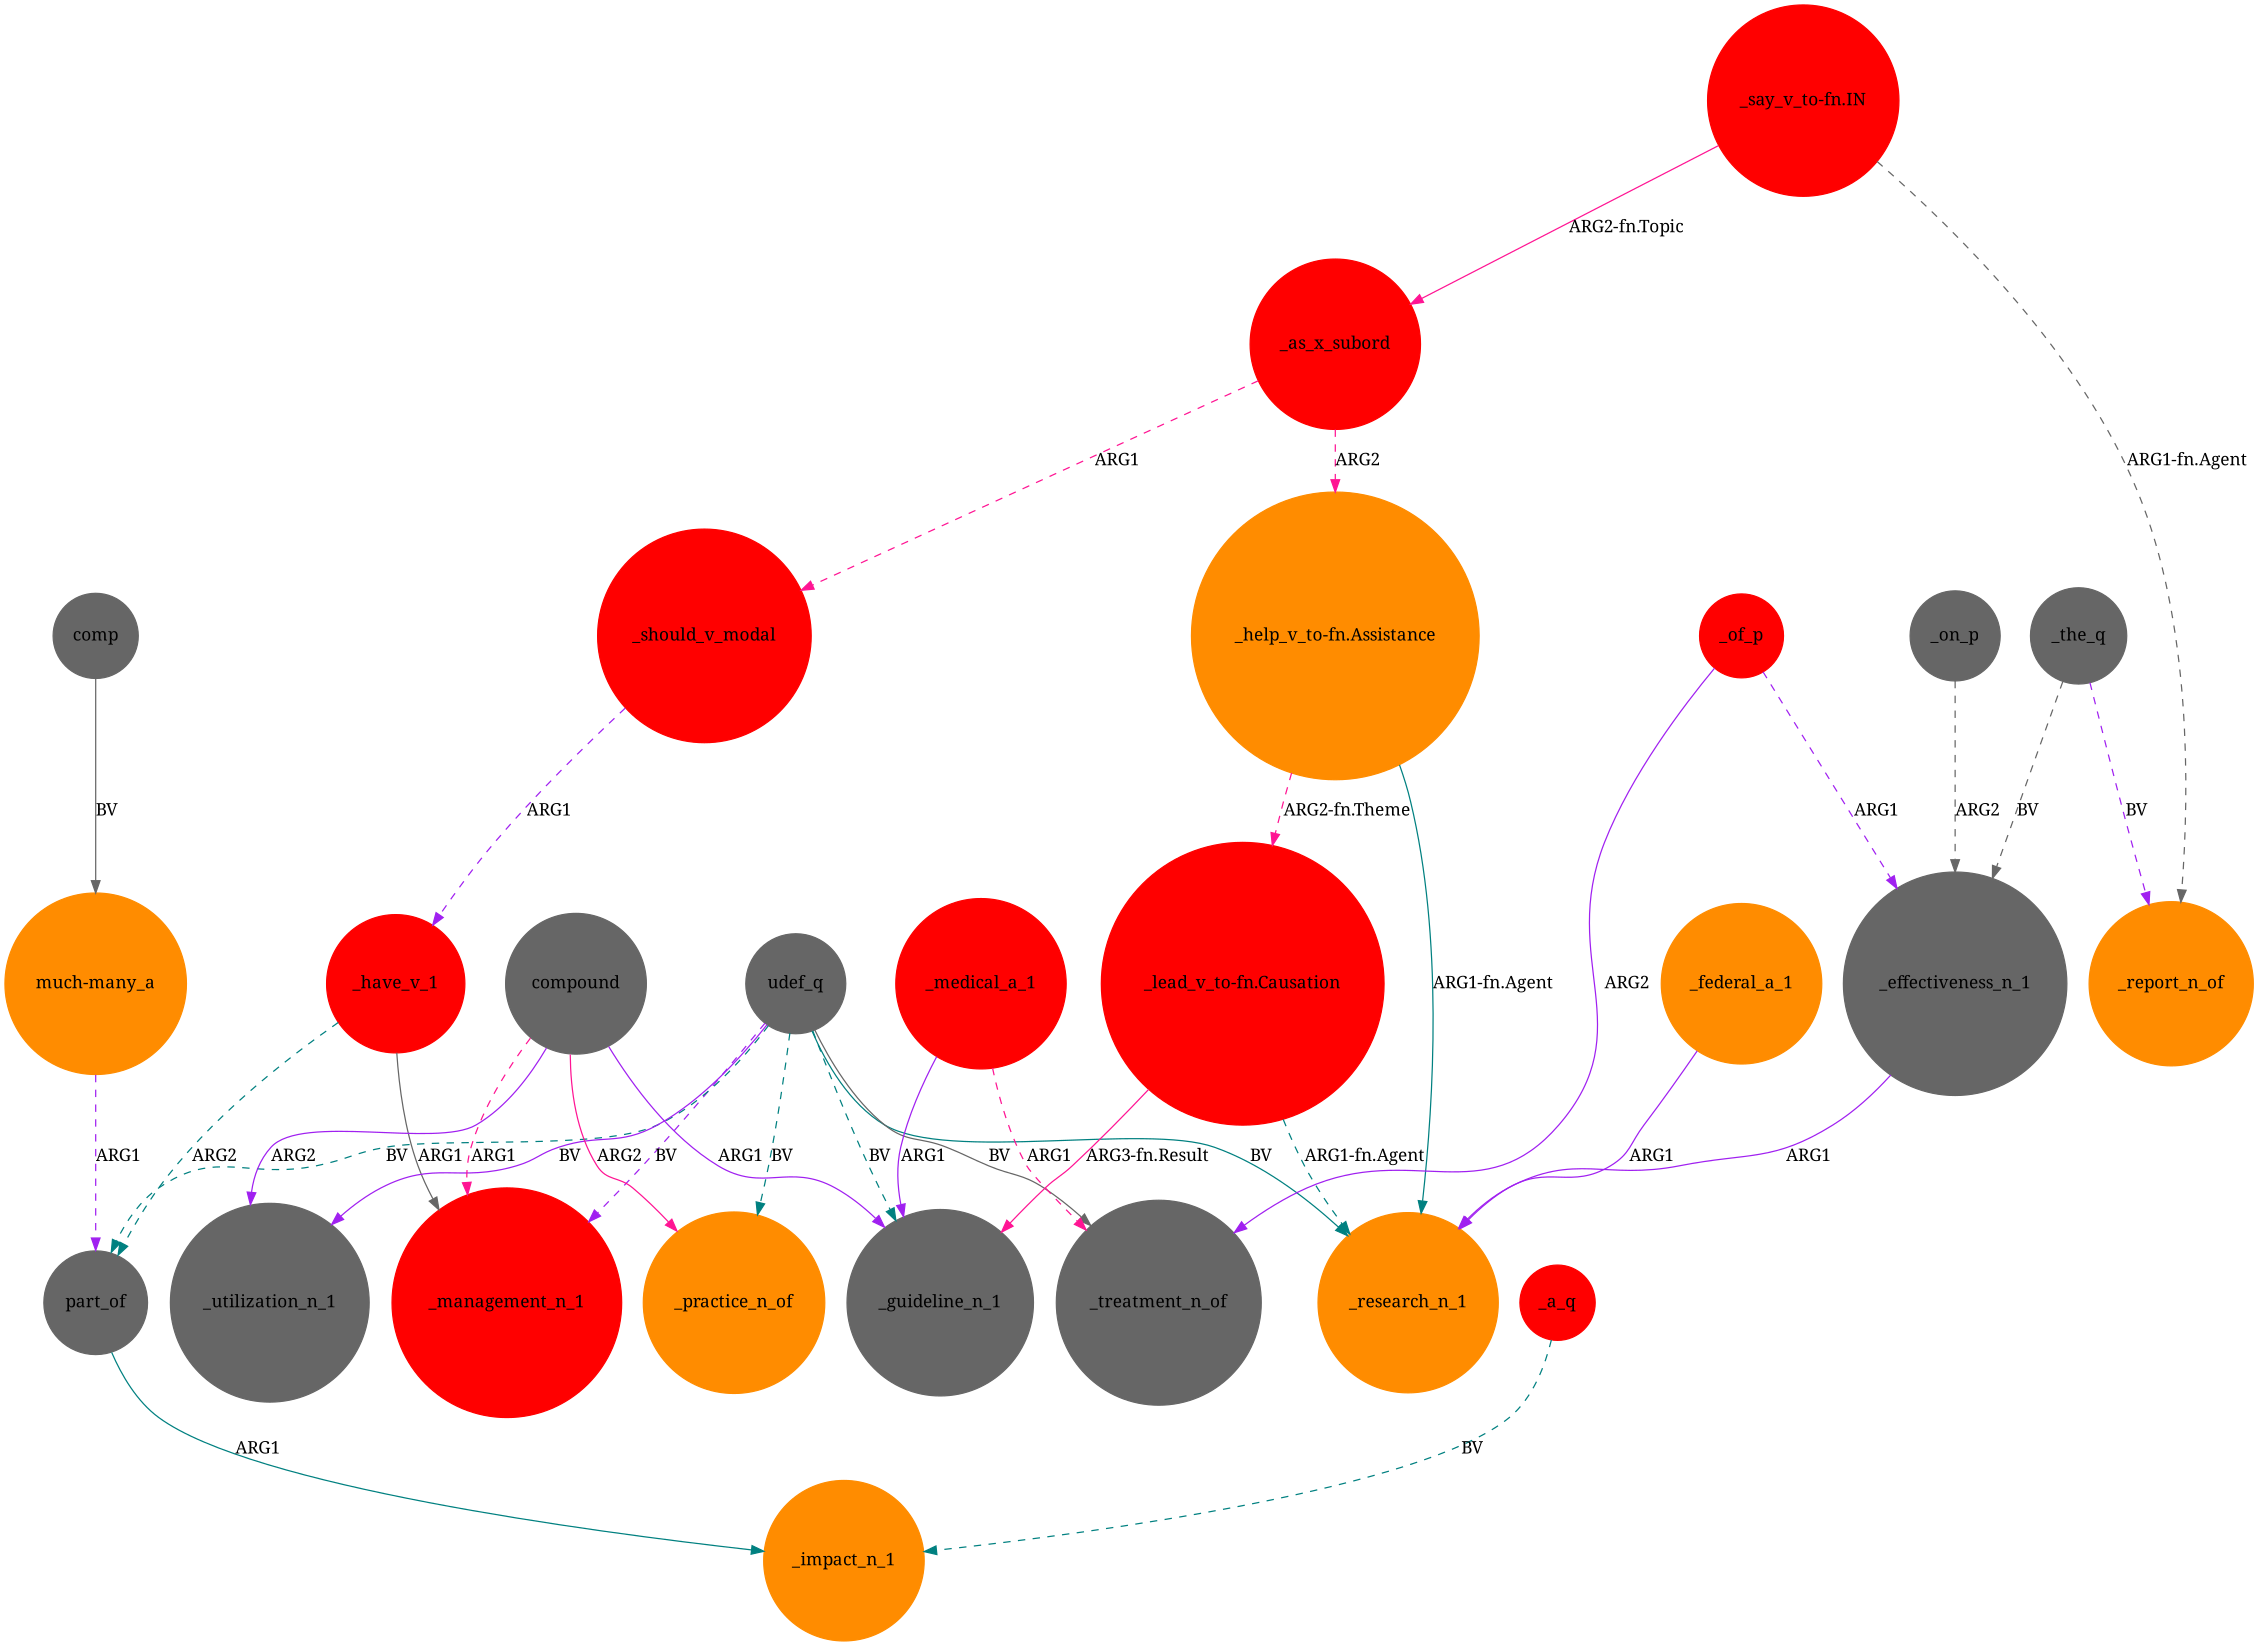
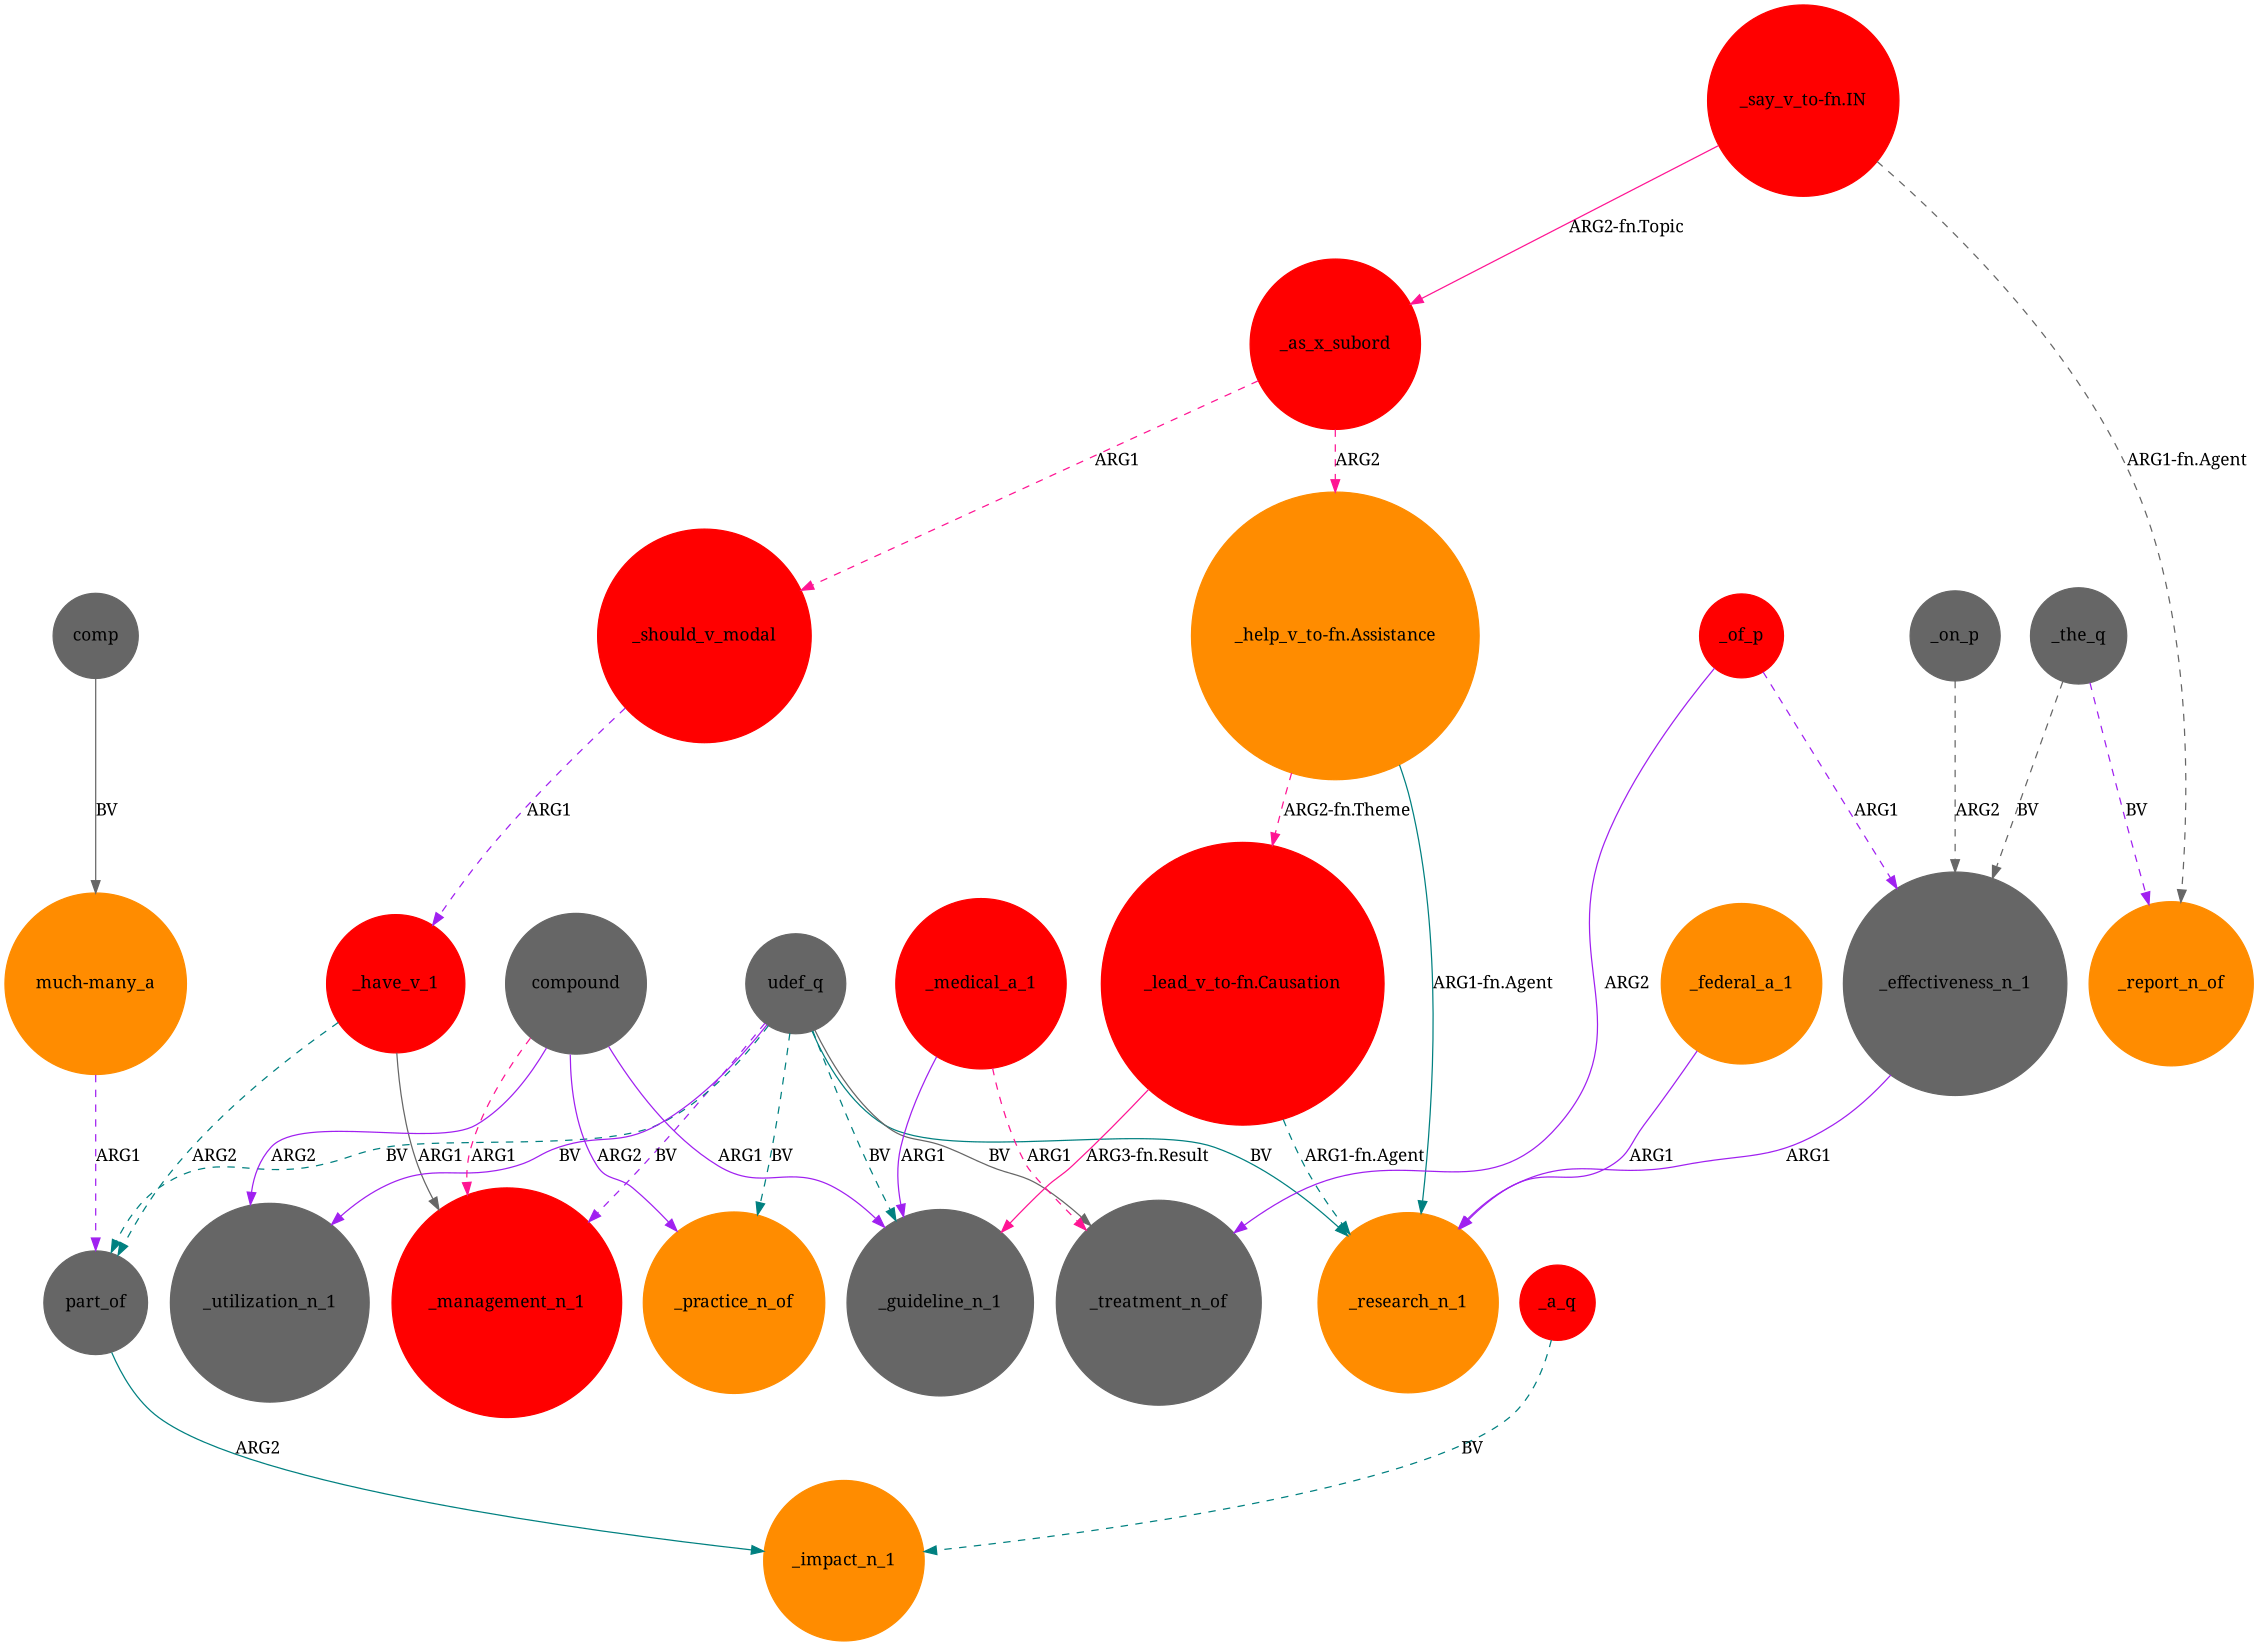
edge "compound" -> "_practice_n_of": color deeppink -> purple
edge "part_of" -> "_impact_n_1": label "ARG1" -> "ARG2"
